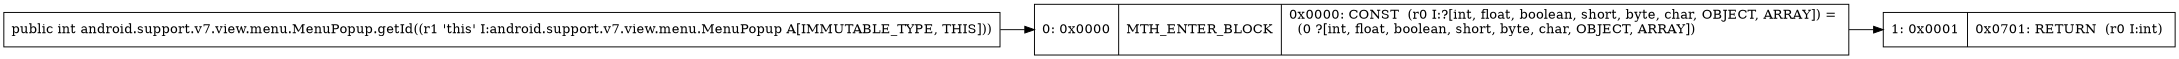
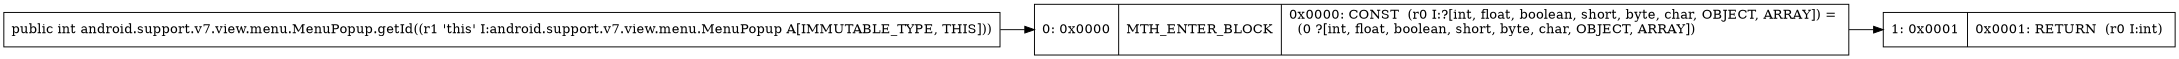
node "1: 0x0001": text "0x0701: RETURN  (r0 I:int)" -> "0x0001: RETURN  (r0 I:int)"
